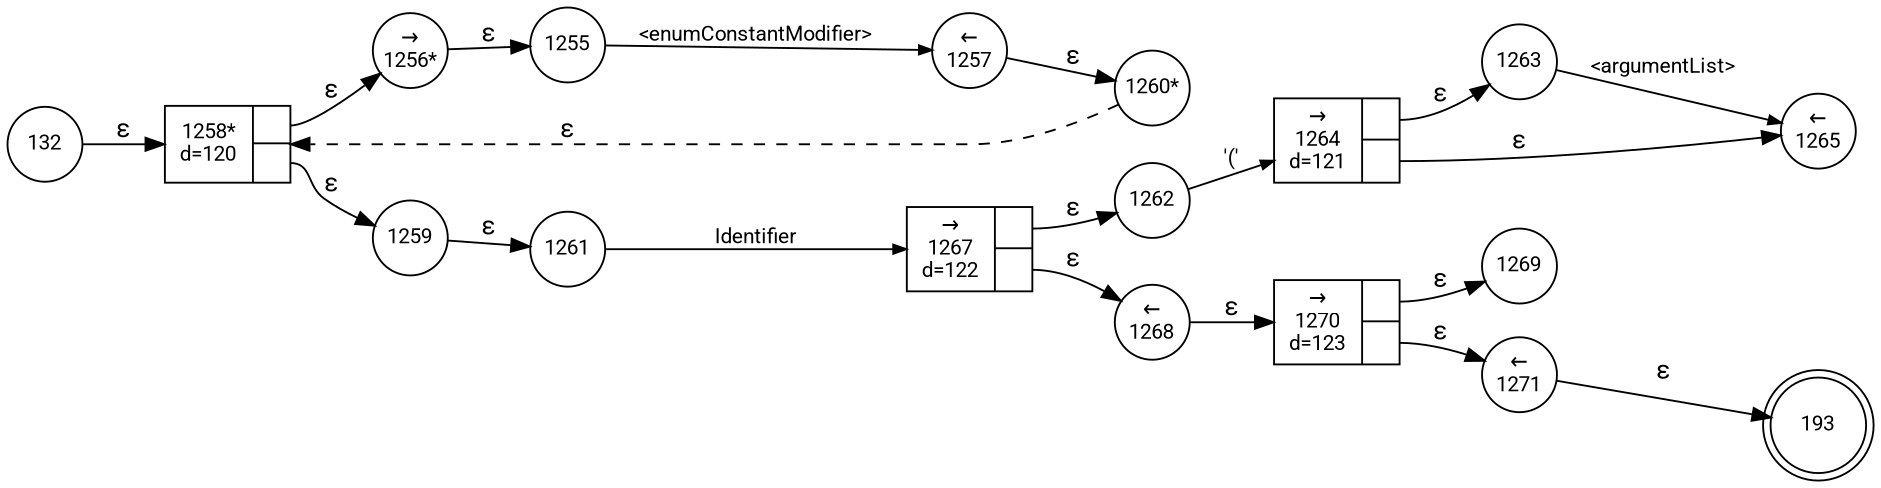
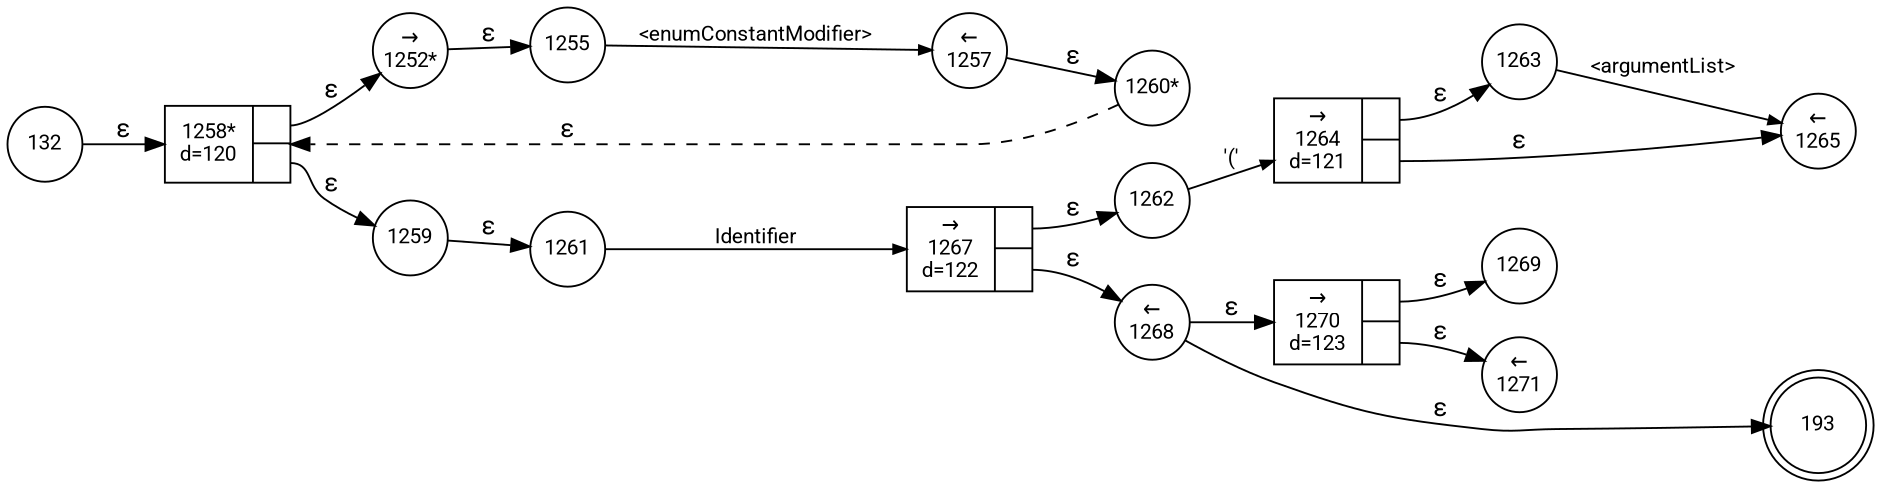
node "→ 1256*": label "→ 1256*" -> "→ 1252*"
edge "← 1271" -> "193": now "← 1268" -> "193"
